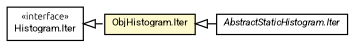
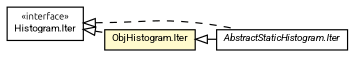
edge "AbstractStaticHistogram.Iter" -> "Histogram.Iter": added
